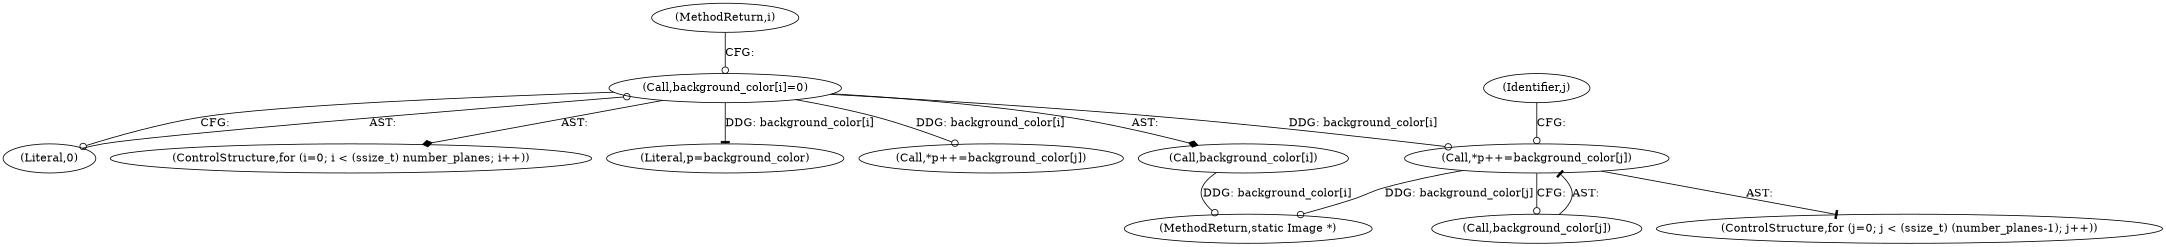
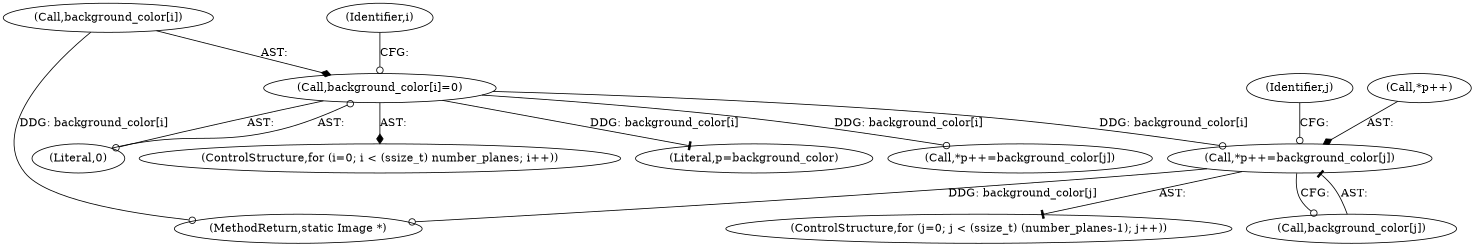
node "(MethodReturn,i)": label "(MethodReturn,i)" -> "(Identifier,i)"
node "(Call,*p++)": added
edge "(Call,background_color[i]=0)" -> "(Call,background_color[i])": reversed
edge "(Call,background_color[i]=0)" -> "(Literal,0)": label "CFG: " -> "AST: "
